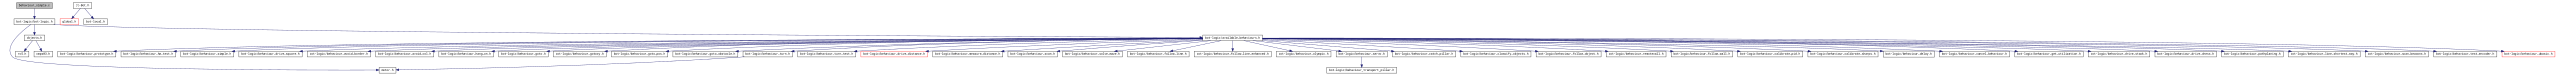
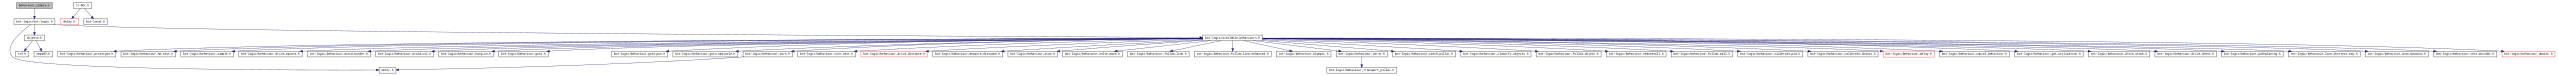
node "global.h": label "global.h" -> "delay.h"
node "bot-logic/behaviour_gotoxy.h": removed
node "bot-logic/behaviour_delay.h": color black -> red
